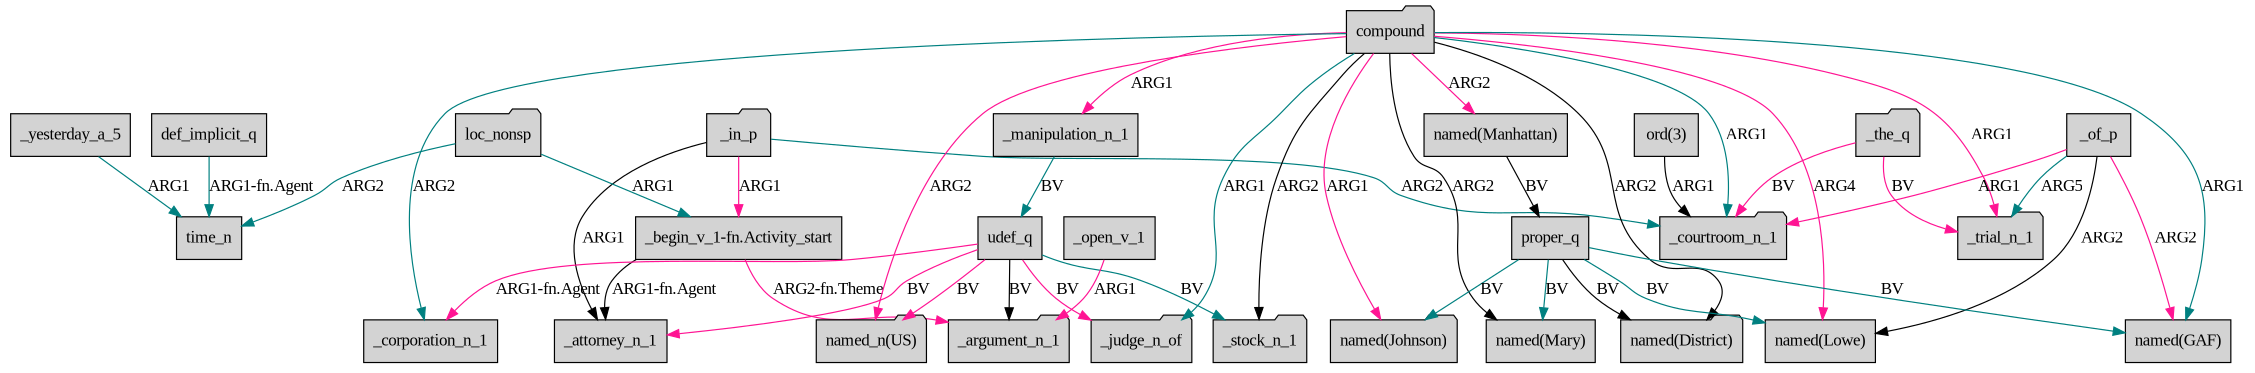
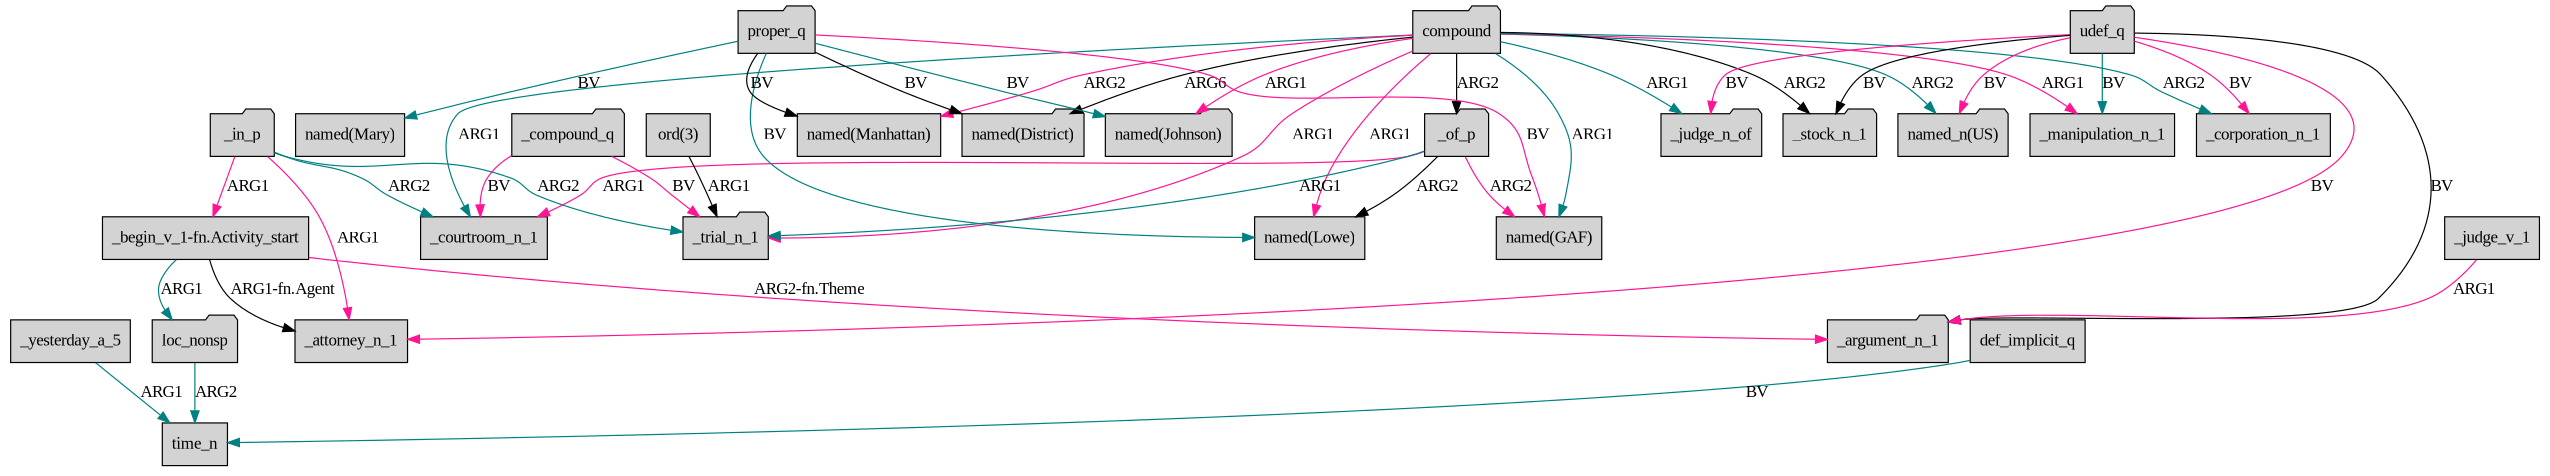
edge "compound" -> "named_n(US)": color deeppink -> teal
node "_the_q": label "_the_q" -> "_compound_q"
node "_of_p": shape box -> folder
edge "_in_p" -> "_trial_n_1": added, label "ARG2"
edge "compound" -> "named(Mary)": now "compound" -> "_of_p"
edge "loc_nonsp" -> "_begin_v_1-fn.Activity_start": reversed
edge "_manipulation_n_1" -> "udef_q": reversed
edge "named(Manhattan)" -> "proper_q": reversed
edge "ord(3)" -> "_courtroom_n_1": now "ord(3)" -> "_trial_n_1"
edge "def_implicit_q" -> "time_n": label "ARG1-fn.Agent" -> "BV"
edge "compound" -> "named(District)": label "ARG2" -> "ARG6"
edge "compound" -> "named(Lowe)": label "ARG4" -> "ARG1"
edge "_of_p" -> "_trial_n_1": label "ARG5" -> "ARG1"
edge "_in_p" -> "_attorney_n_1": color black -> deeppink
node "udef_q": shape box -> folder
node "_open_v_1": label "_open_v_1" -> "_judge_v_1"
node "proper_q": shape box -> folder
node "_courtroom_n_1": shape folder -> box
edge "udef_q" -> "_stock_n_1": color teal -> black
edge "udef_q" -> "_corporation_n_1": label "ARG1-fn.Agent" -> "BV"
edge "proper_q" -> "named(GAF)": color teal -> deeppink
